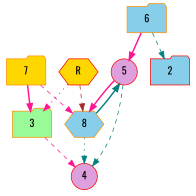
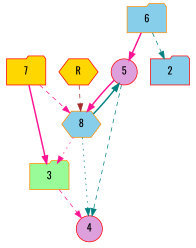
node "7": color darkorange -> red
edge "R" -> "3": now "8" -> "3"
